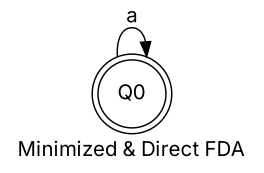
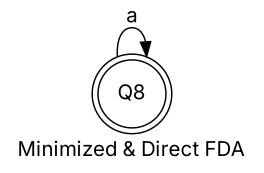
node "Q0": label "Q0" -> "Q8"
